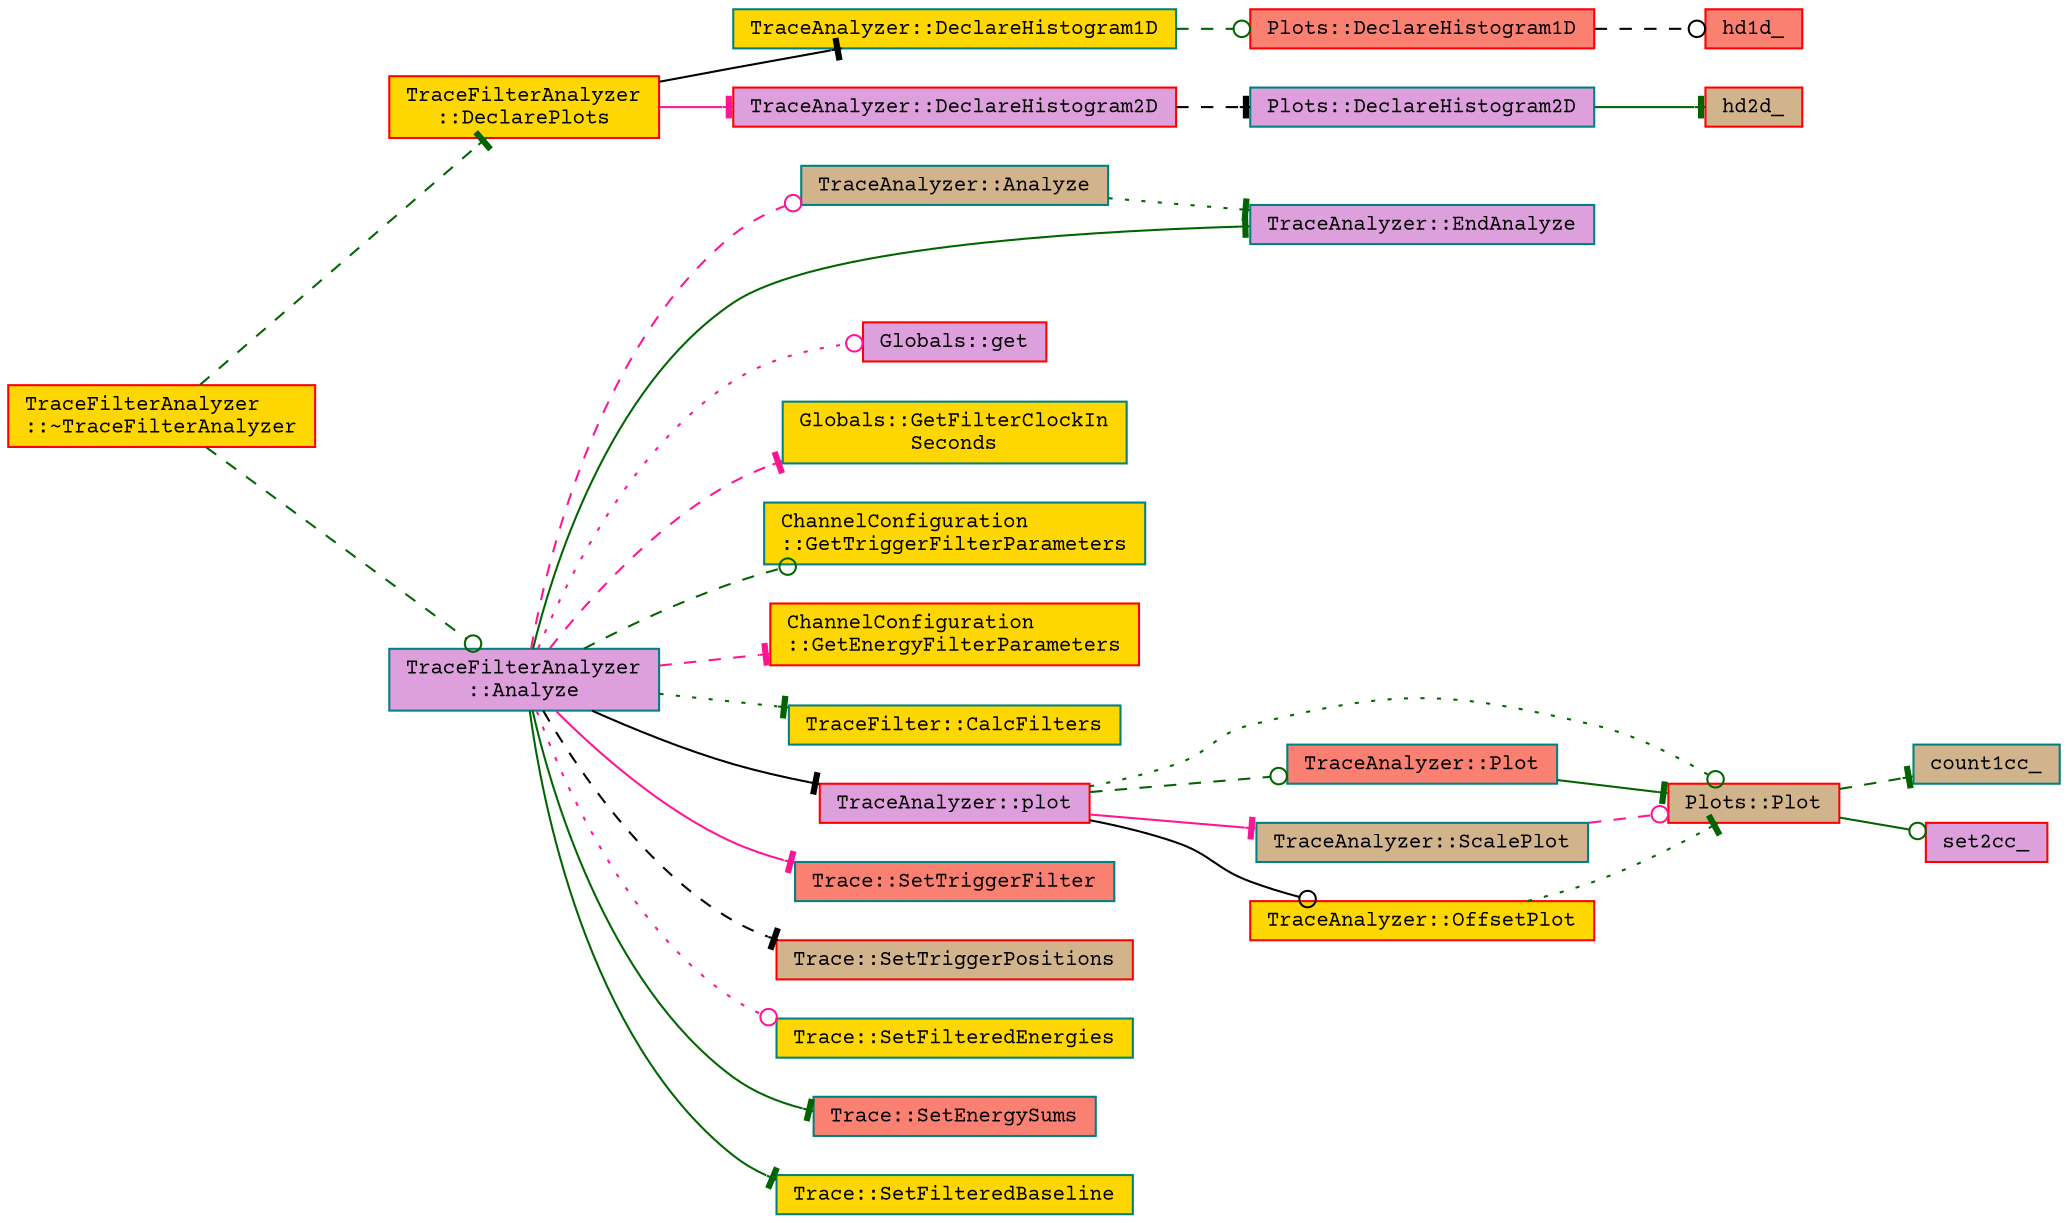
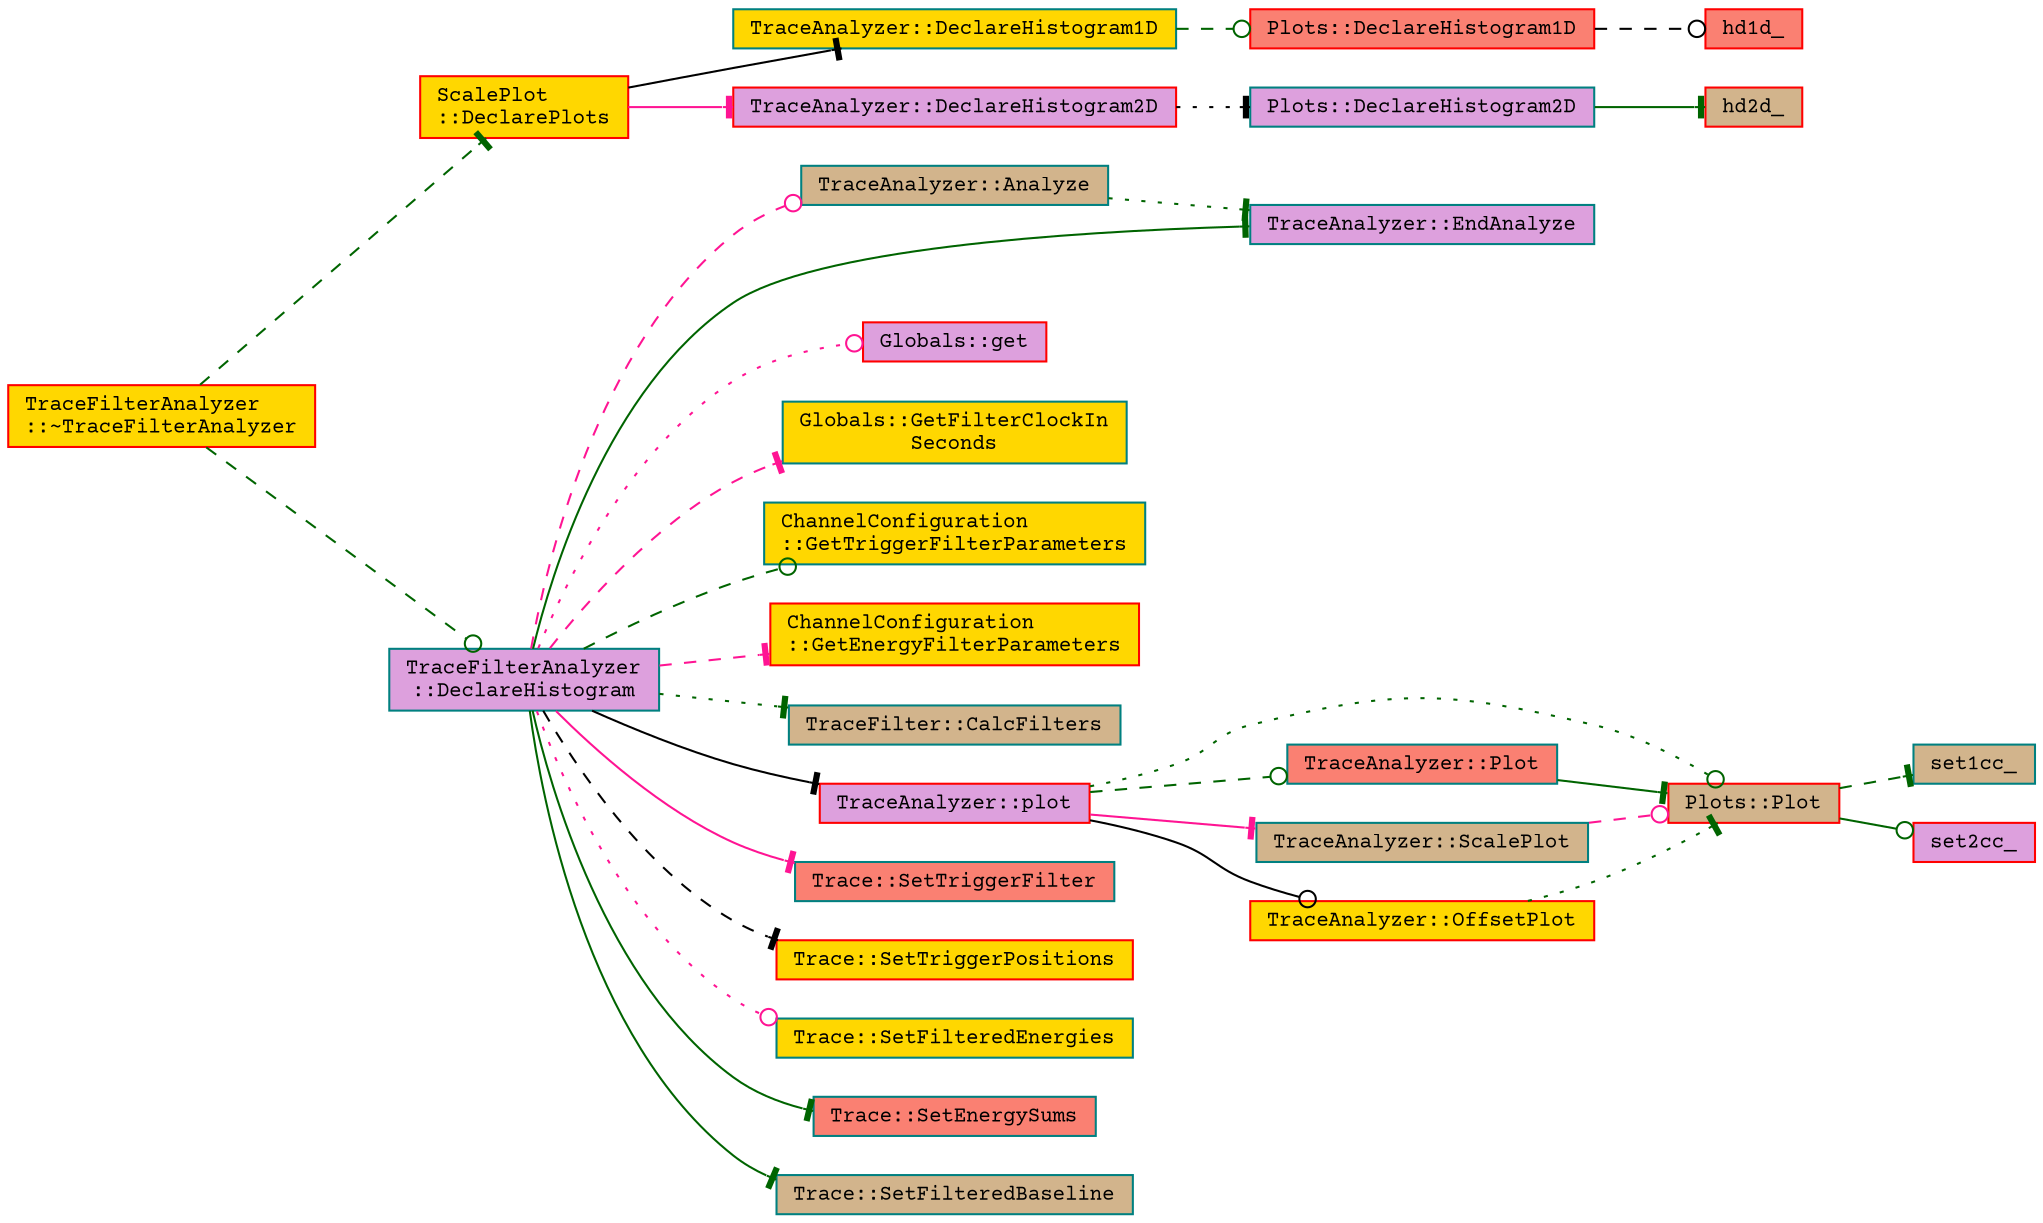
node "TraceFilterAnalyzer ::DeclarePlots": label "TraceFilterAnalyzer ::DeclarePlots" -> "ScalePlot ::DeclarePlots"
edge "TraceAnalyzer::DeclareHistogram2D" -> "Plots::DeclareHistogram2D": style dashed -> dotted
node "TraceFilterAnalyzer ::Analyze": label "TraceFilterAnalyzer ::Analyze" -> "TraceFilterAnalyzer ::DeclareHistogram"
node "TraceFilter::CalcFilters": fillcolor gold -> tan
node "count1cc_": label "count1cc_" -> "set1cc_"
node "Trace::SetTriggerPositions": fillcolor tan -> gold
node "Trace::SetFilteredBaseline": fillcolor gold -> tan
